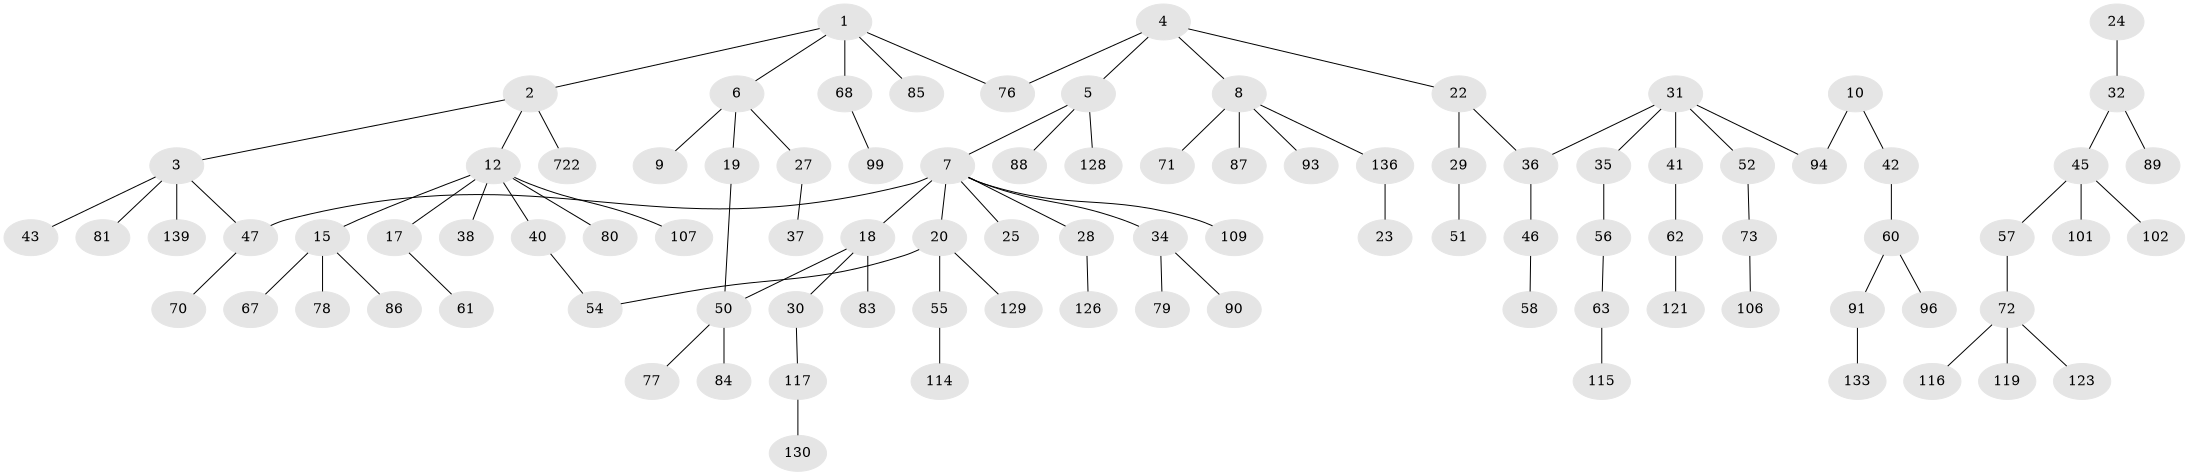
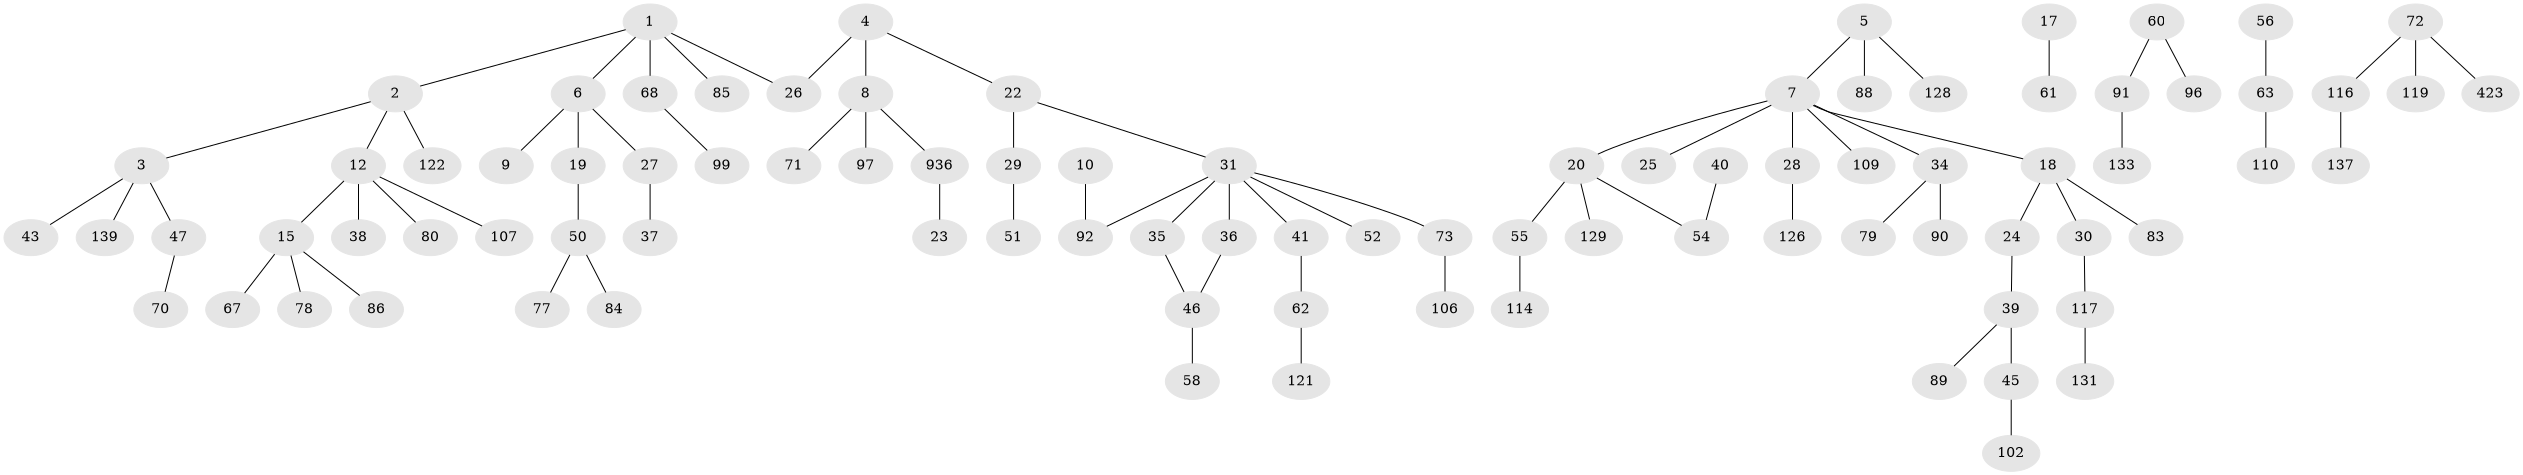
edge "4" -- "5": removed
node "76": label "76" -> "26"
node "32": label "32" -> "39"
edge "22" -- "36": now "22" -- "31"
node "722": label "722" -> "122"
node "87": label "87" -> "97"
node "93": removed
node "136": label "136" -> "936"
node "94": label "94" -> "92"
node "42": removed
node "137": added
edge "35" -- "56": now "35" -- "46"
edge "52" -- "73": now "31" -- "73"
edge "12" -- "17": removed
edge "12" -- "40": removed
edge "7" -- "47": removed
node "81": removed
node "57": removed
node "101": removed
edge "18" -- "50": now "18" -- "24"
node "115": label "115" -> "110"
node "123": label "123" -> "423"
node "130": label "130" -> "131"
